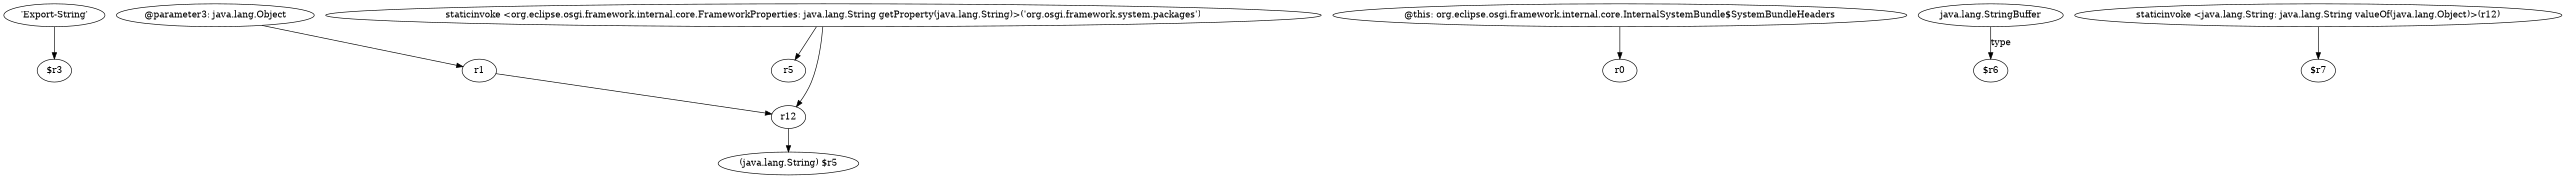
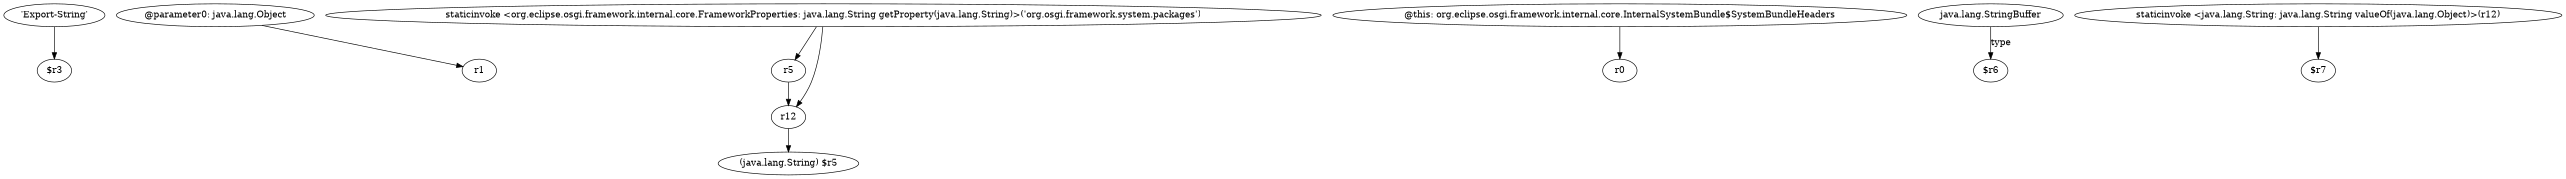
node "@parameter3: java.lang.Object": label "@parameter3: java.lang.Object" -> "@parameter0: java.lang.Object"
edge "r1" -> "r12": now "r5" -> "r12"
